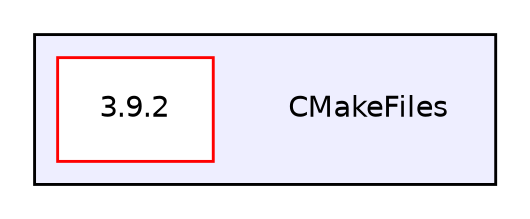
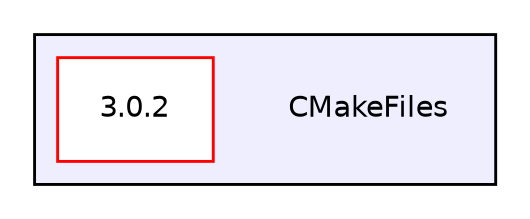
node "3.9.2": label "3.9.2" -> "3.0.2"
